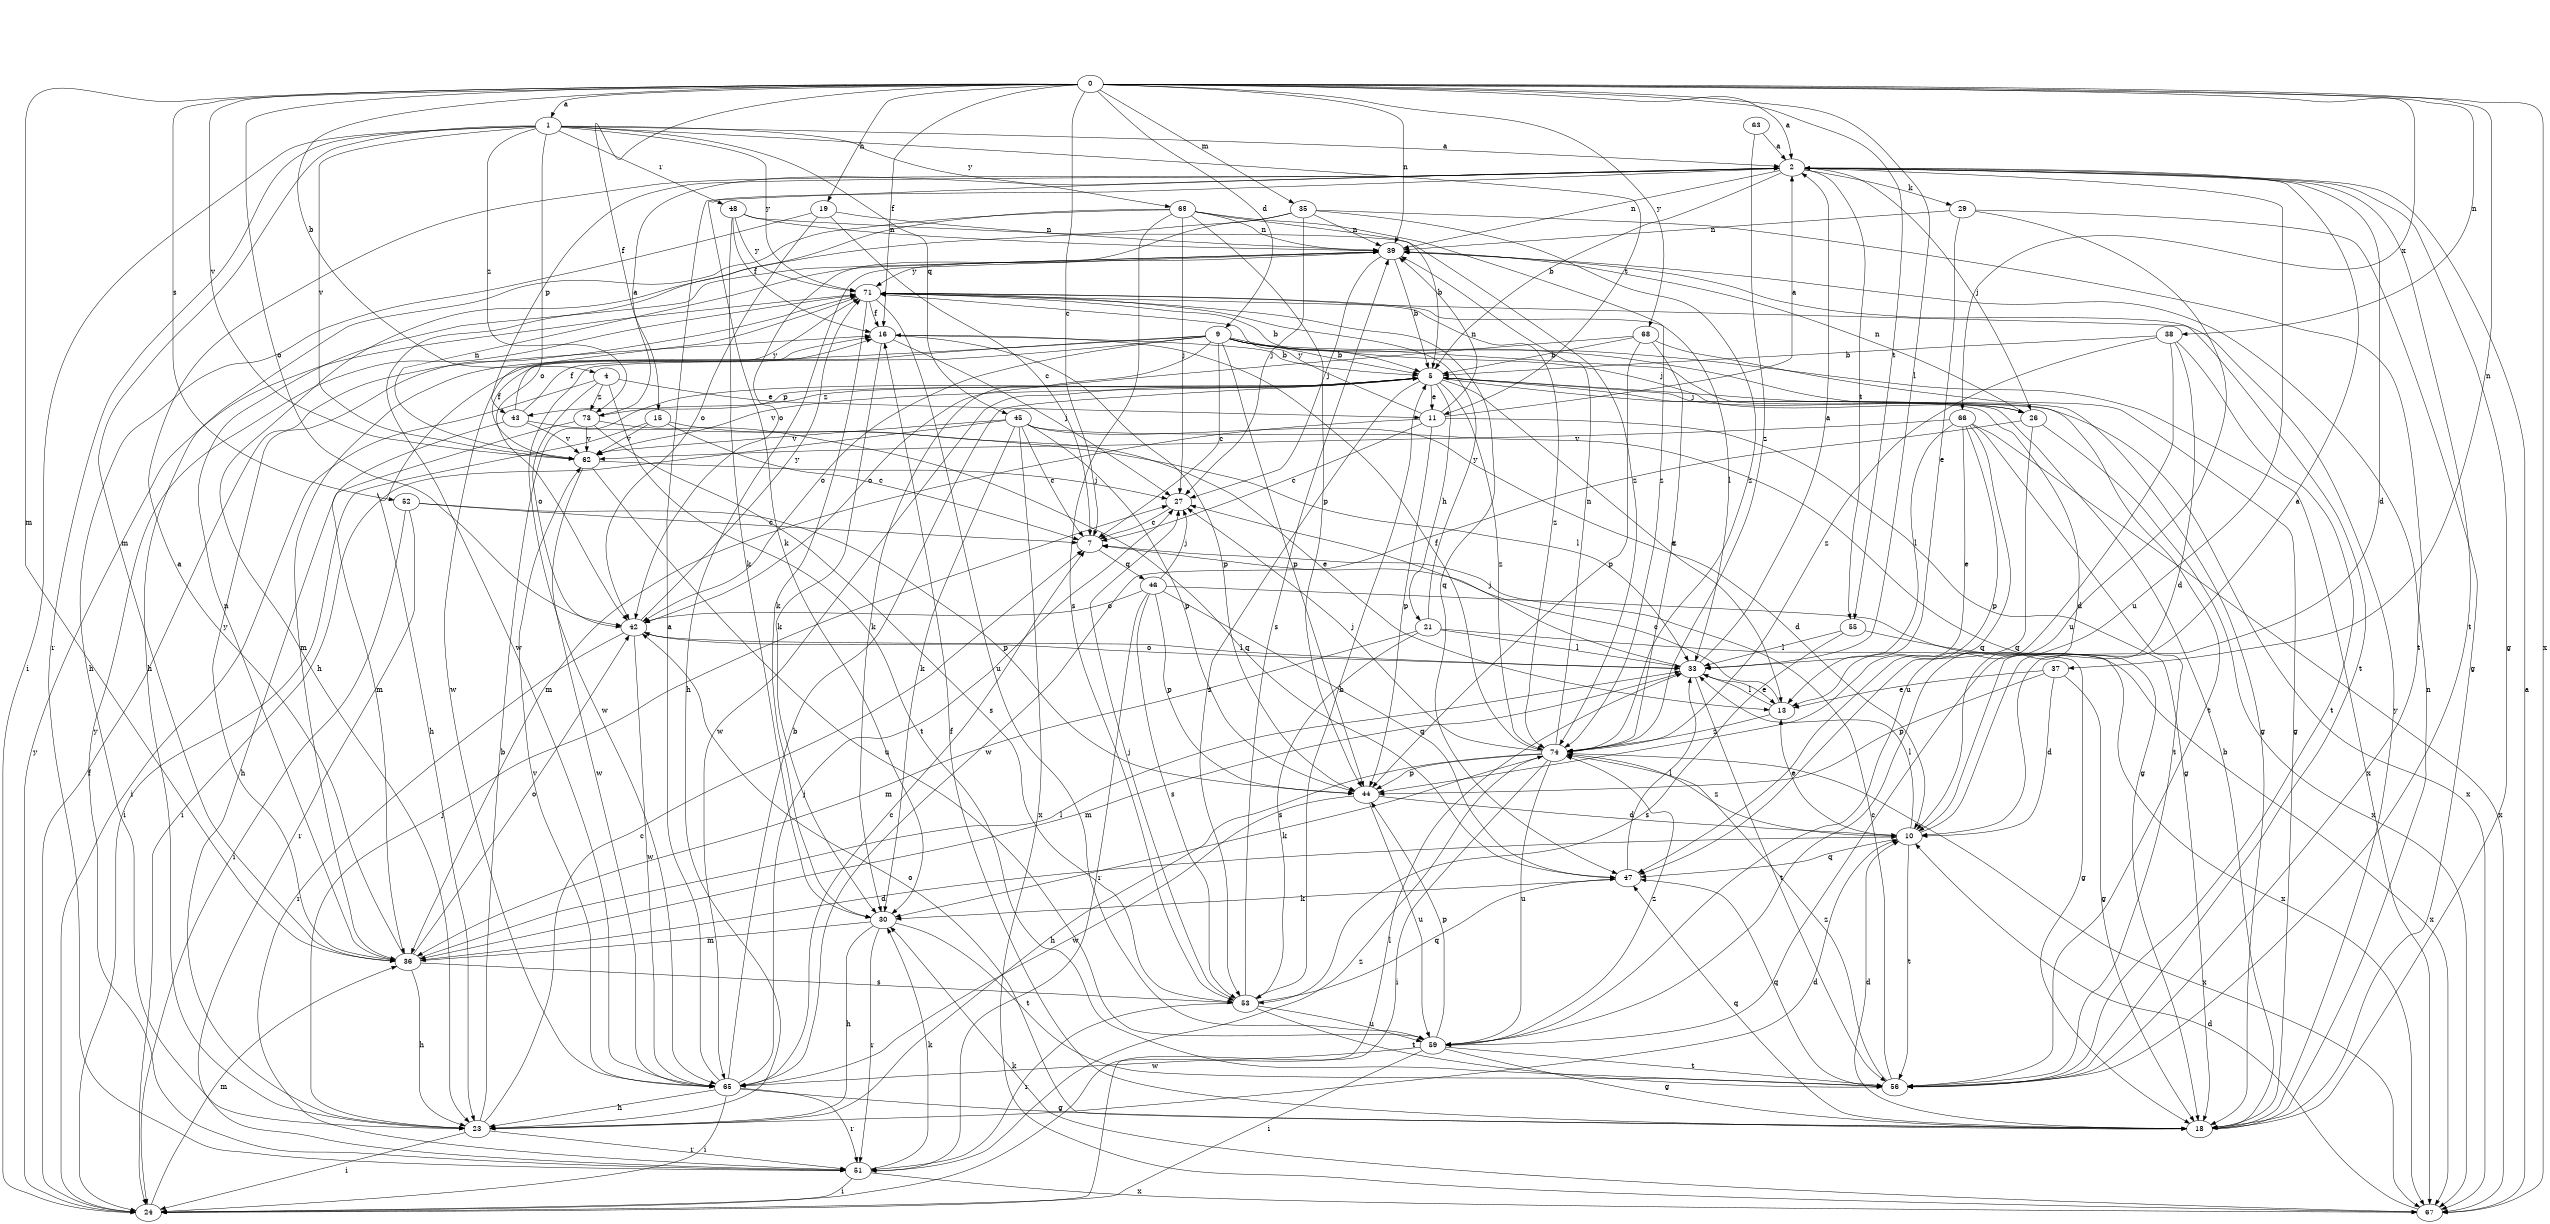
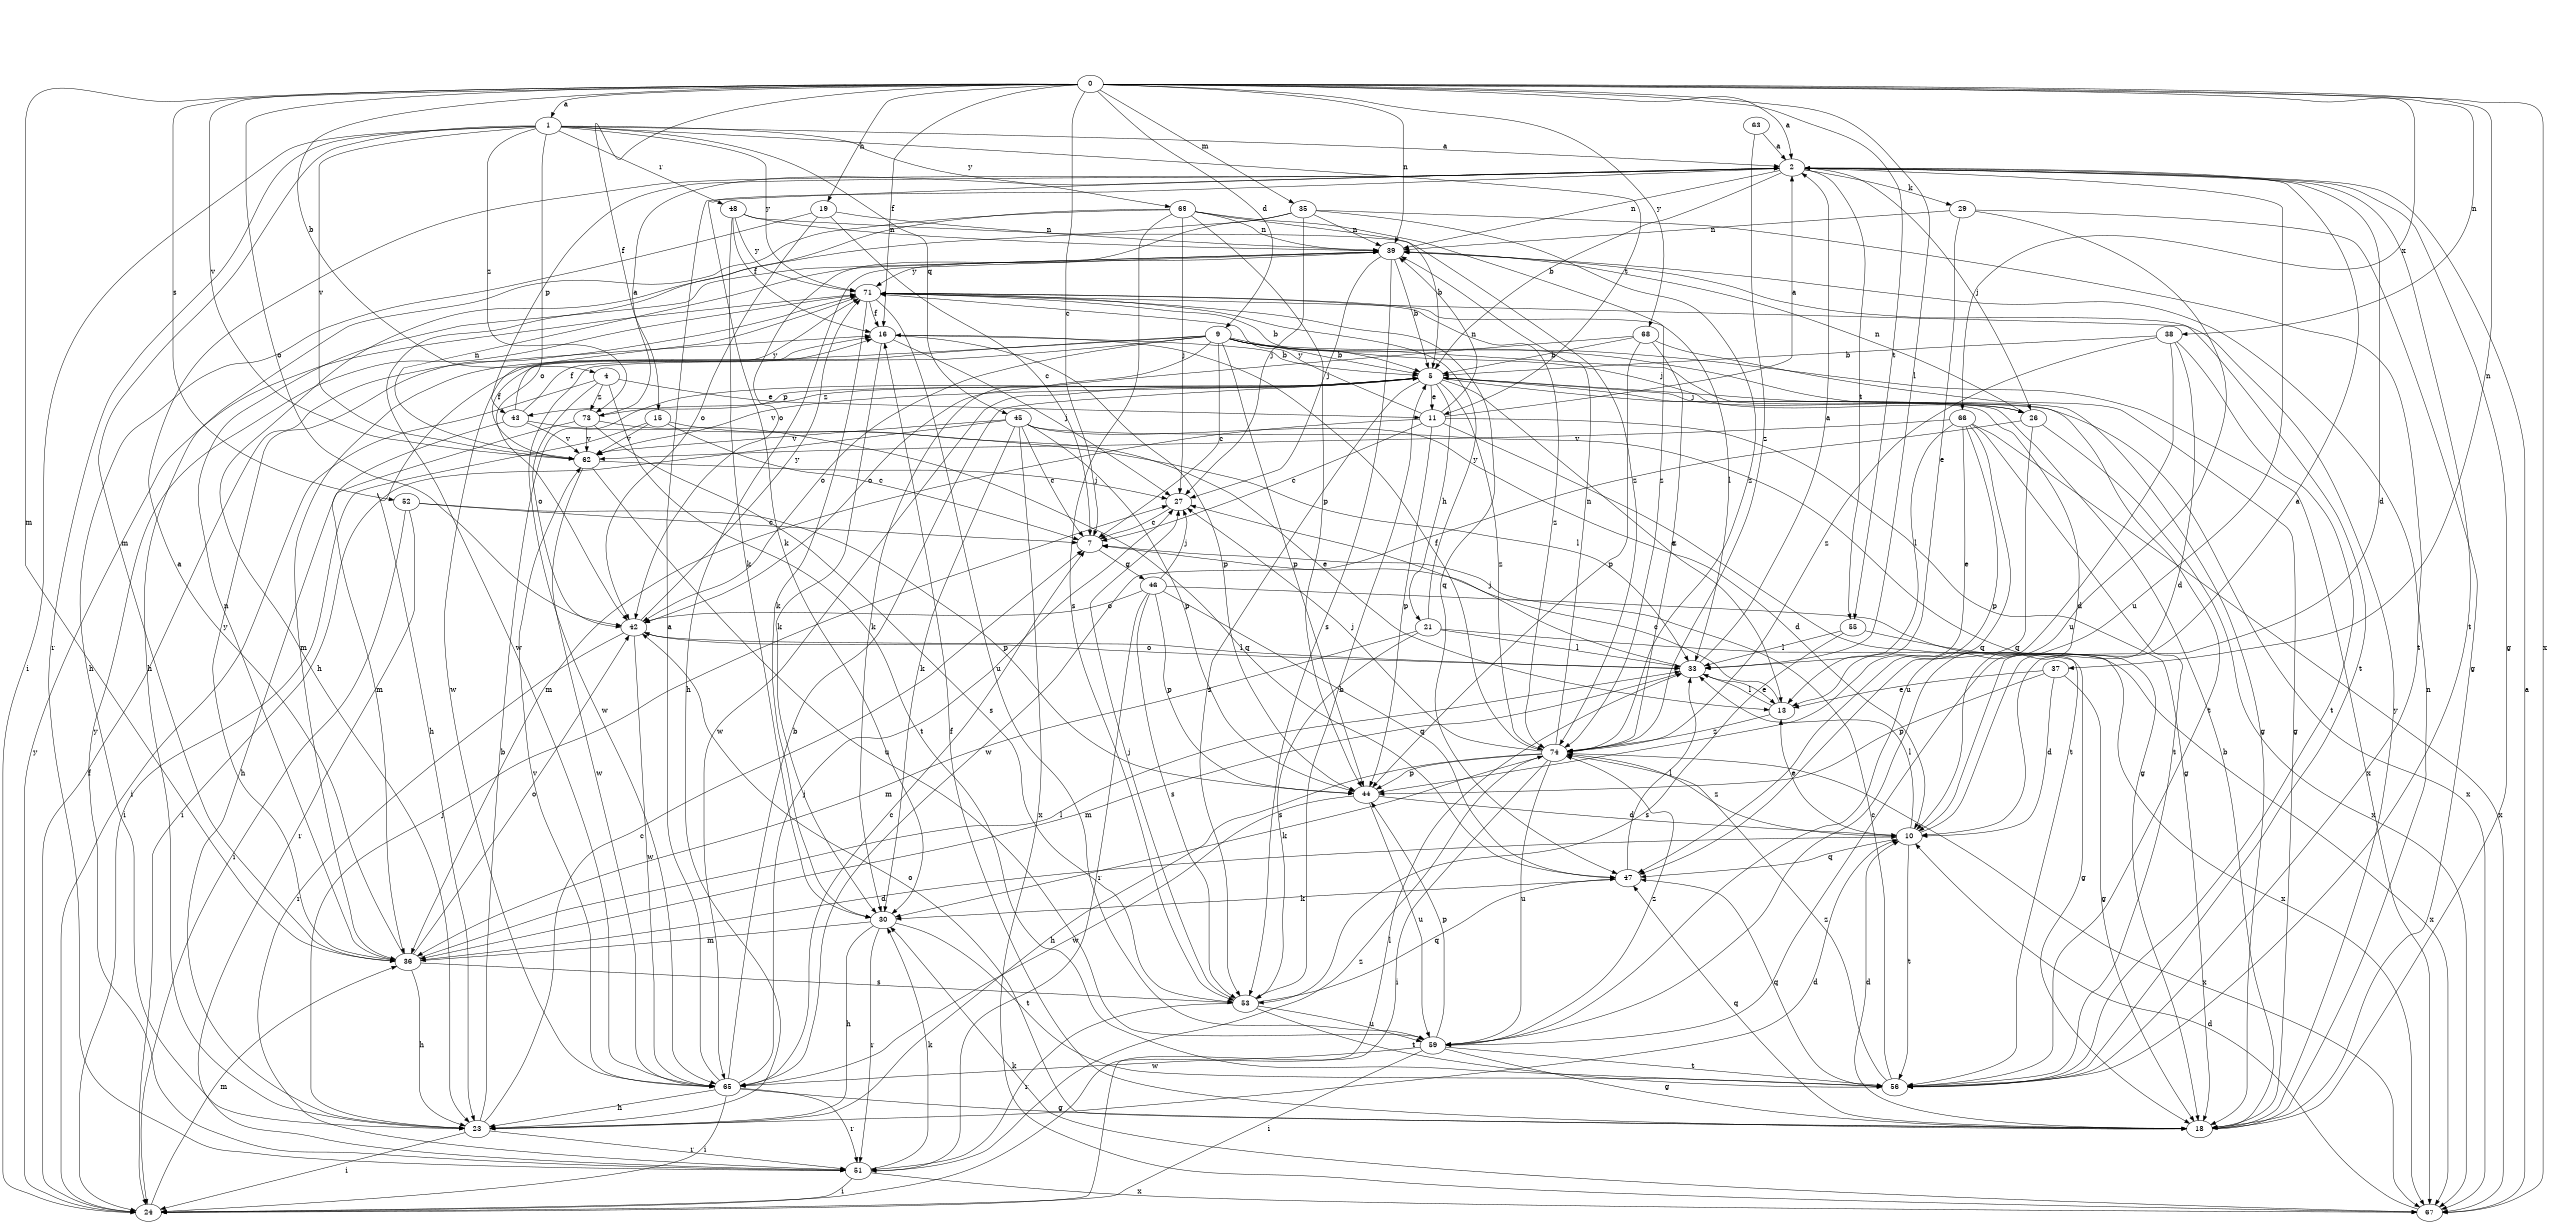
edge "7" -> "46": label "q" -> "g"
edge "53" -> "39": reversed
edge "33" -> "56": now "11" -> "56"
